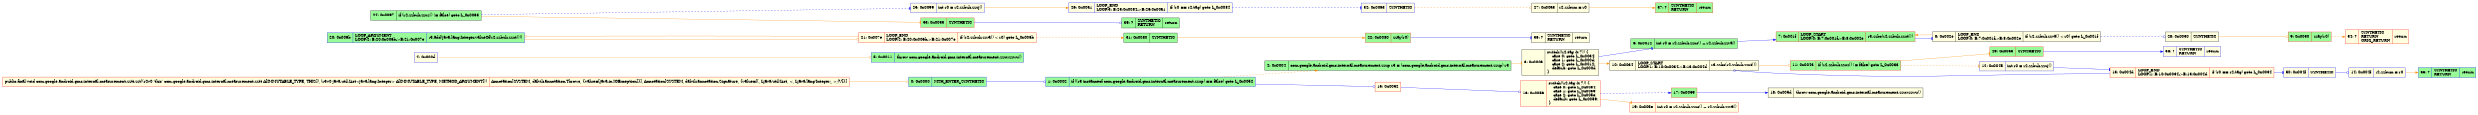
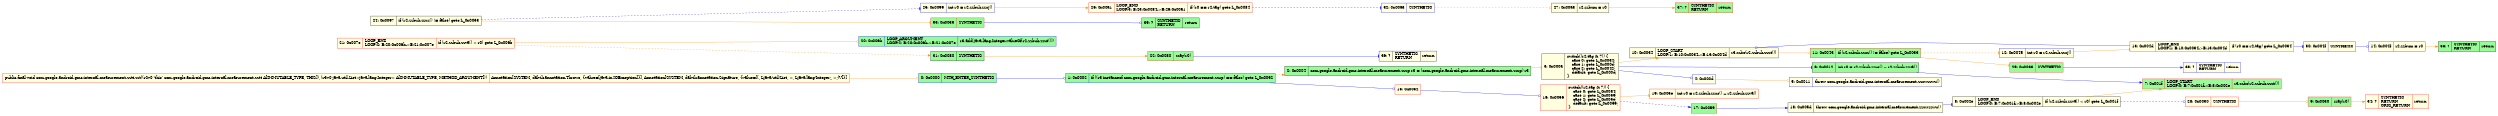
node "26: 0x00a1": color blue -> red
node "24: 0x0097": fillcolor palegreen -> lightyellow
node "28: 0x0030": color black -> red
edge "9: 0x0030" -> "34: ?": style dashed -> solid
edge "7: 0x001f" -> "8: 0x002e": now "18: 0x005d" -> "8: 0x002e"
edge "20: 0x006b" -> "21: 0x007e": removed
node "5: 0x0011": fillcolor palegreen -> lightyellow
node "3: 0x000a": text "case 2: goto L_0x0012;" -> "case 2: goto L_0x0042;"
edge "12: 0x0045" -> "13: 0x004d": color blue -> darkorange
node "35: ?": color blue -> black
edge "3: 0x000a" -> "4: 0x000d": added
